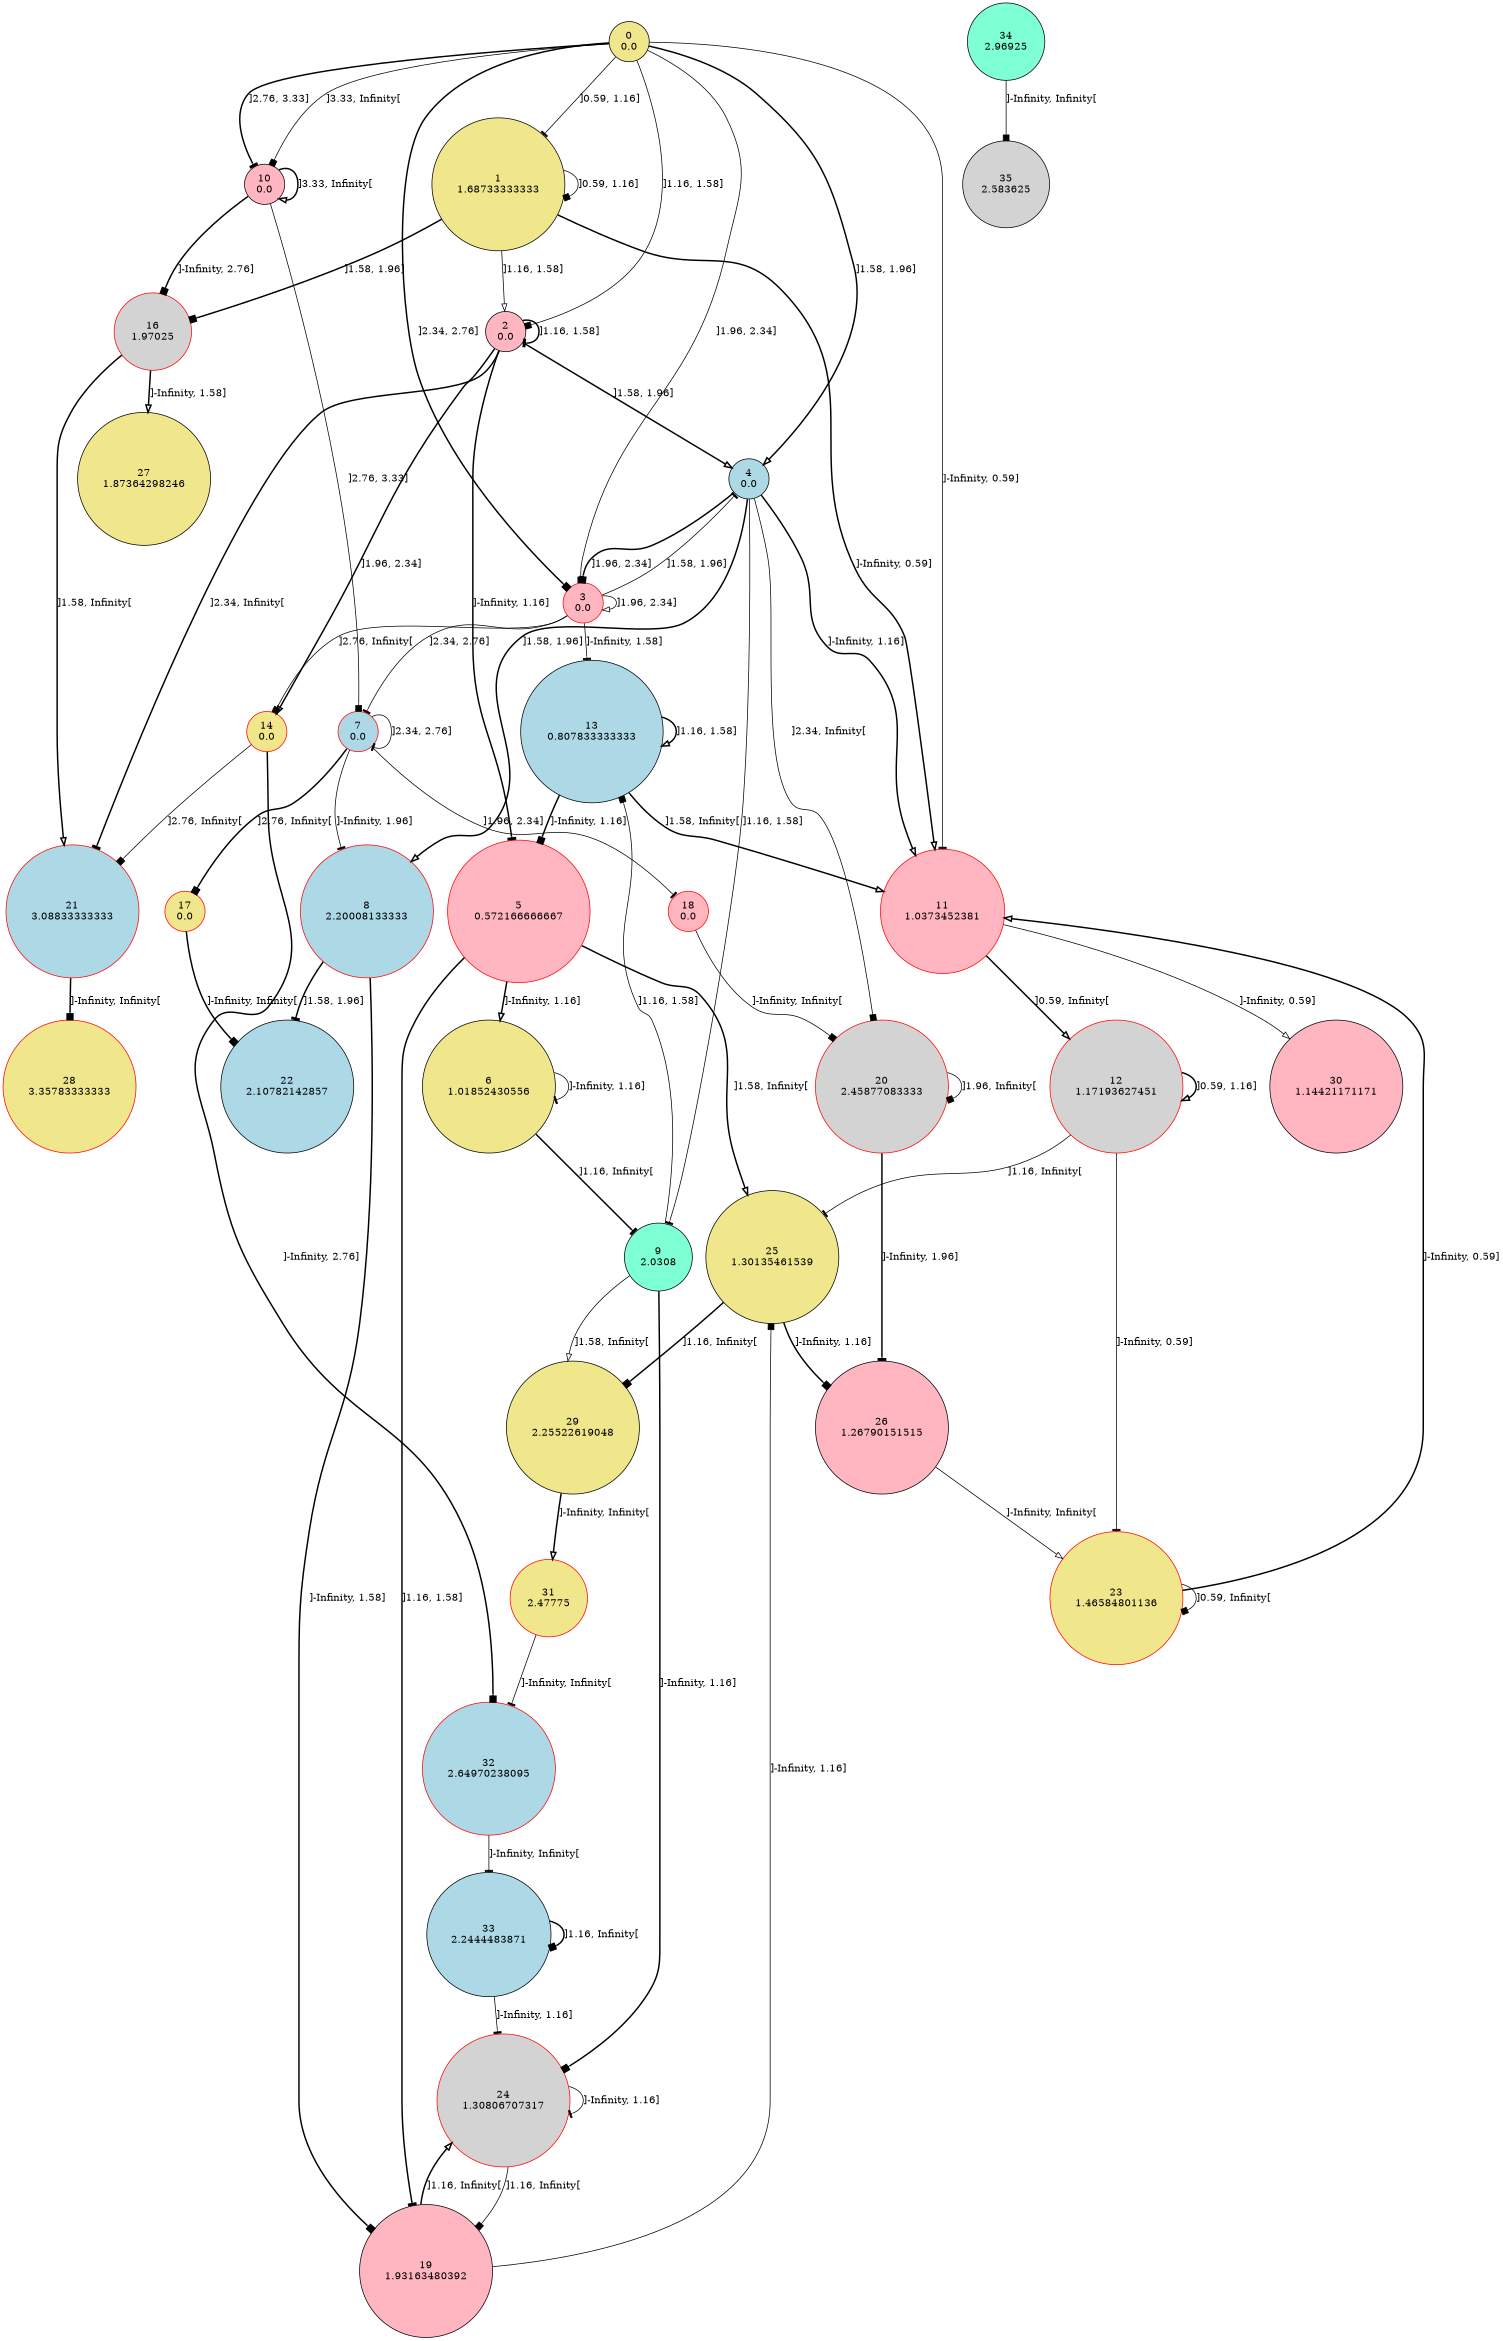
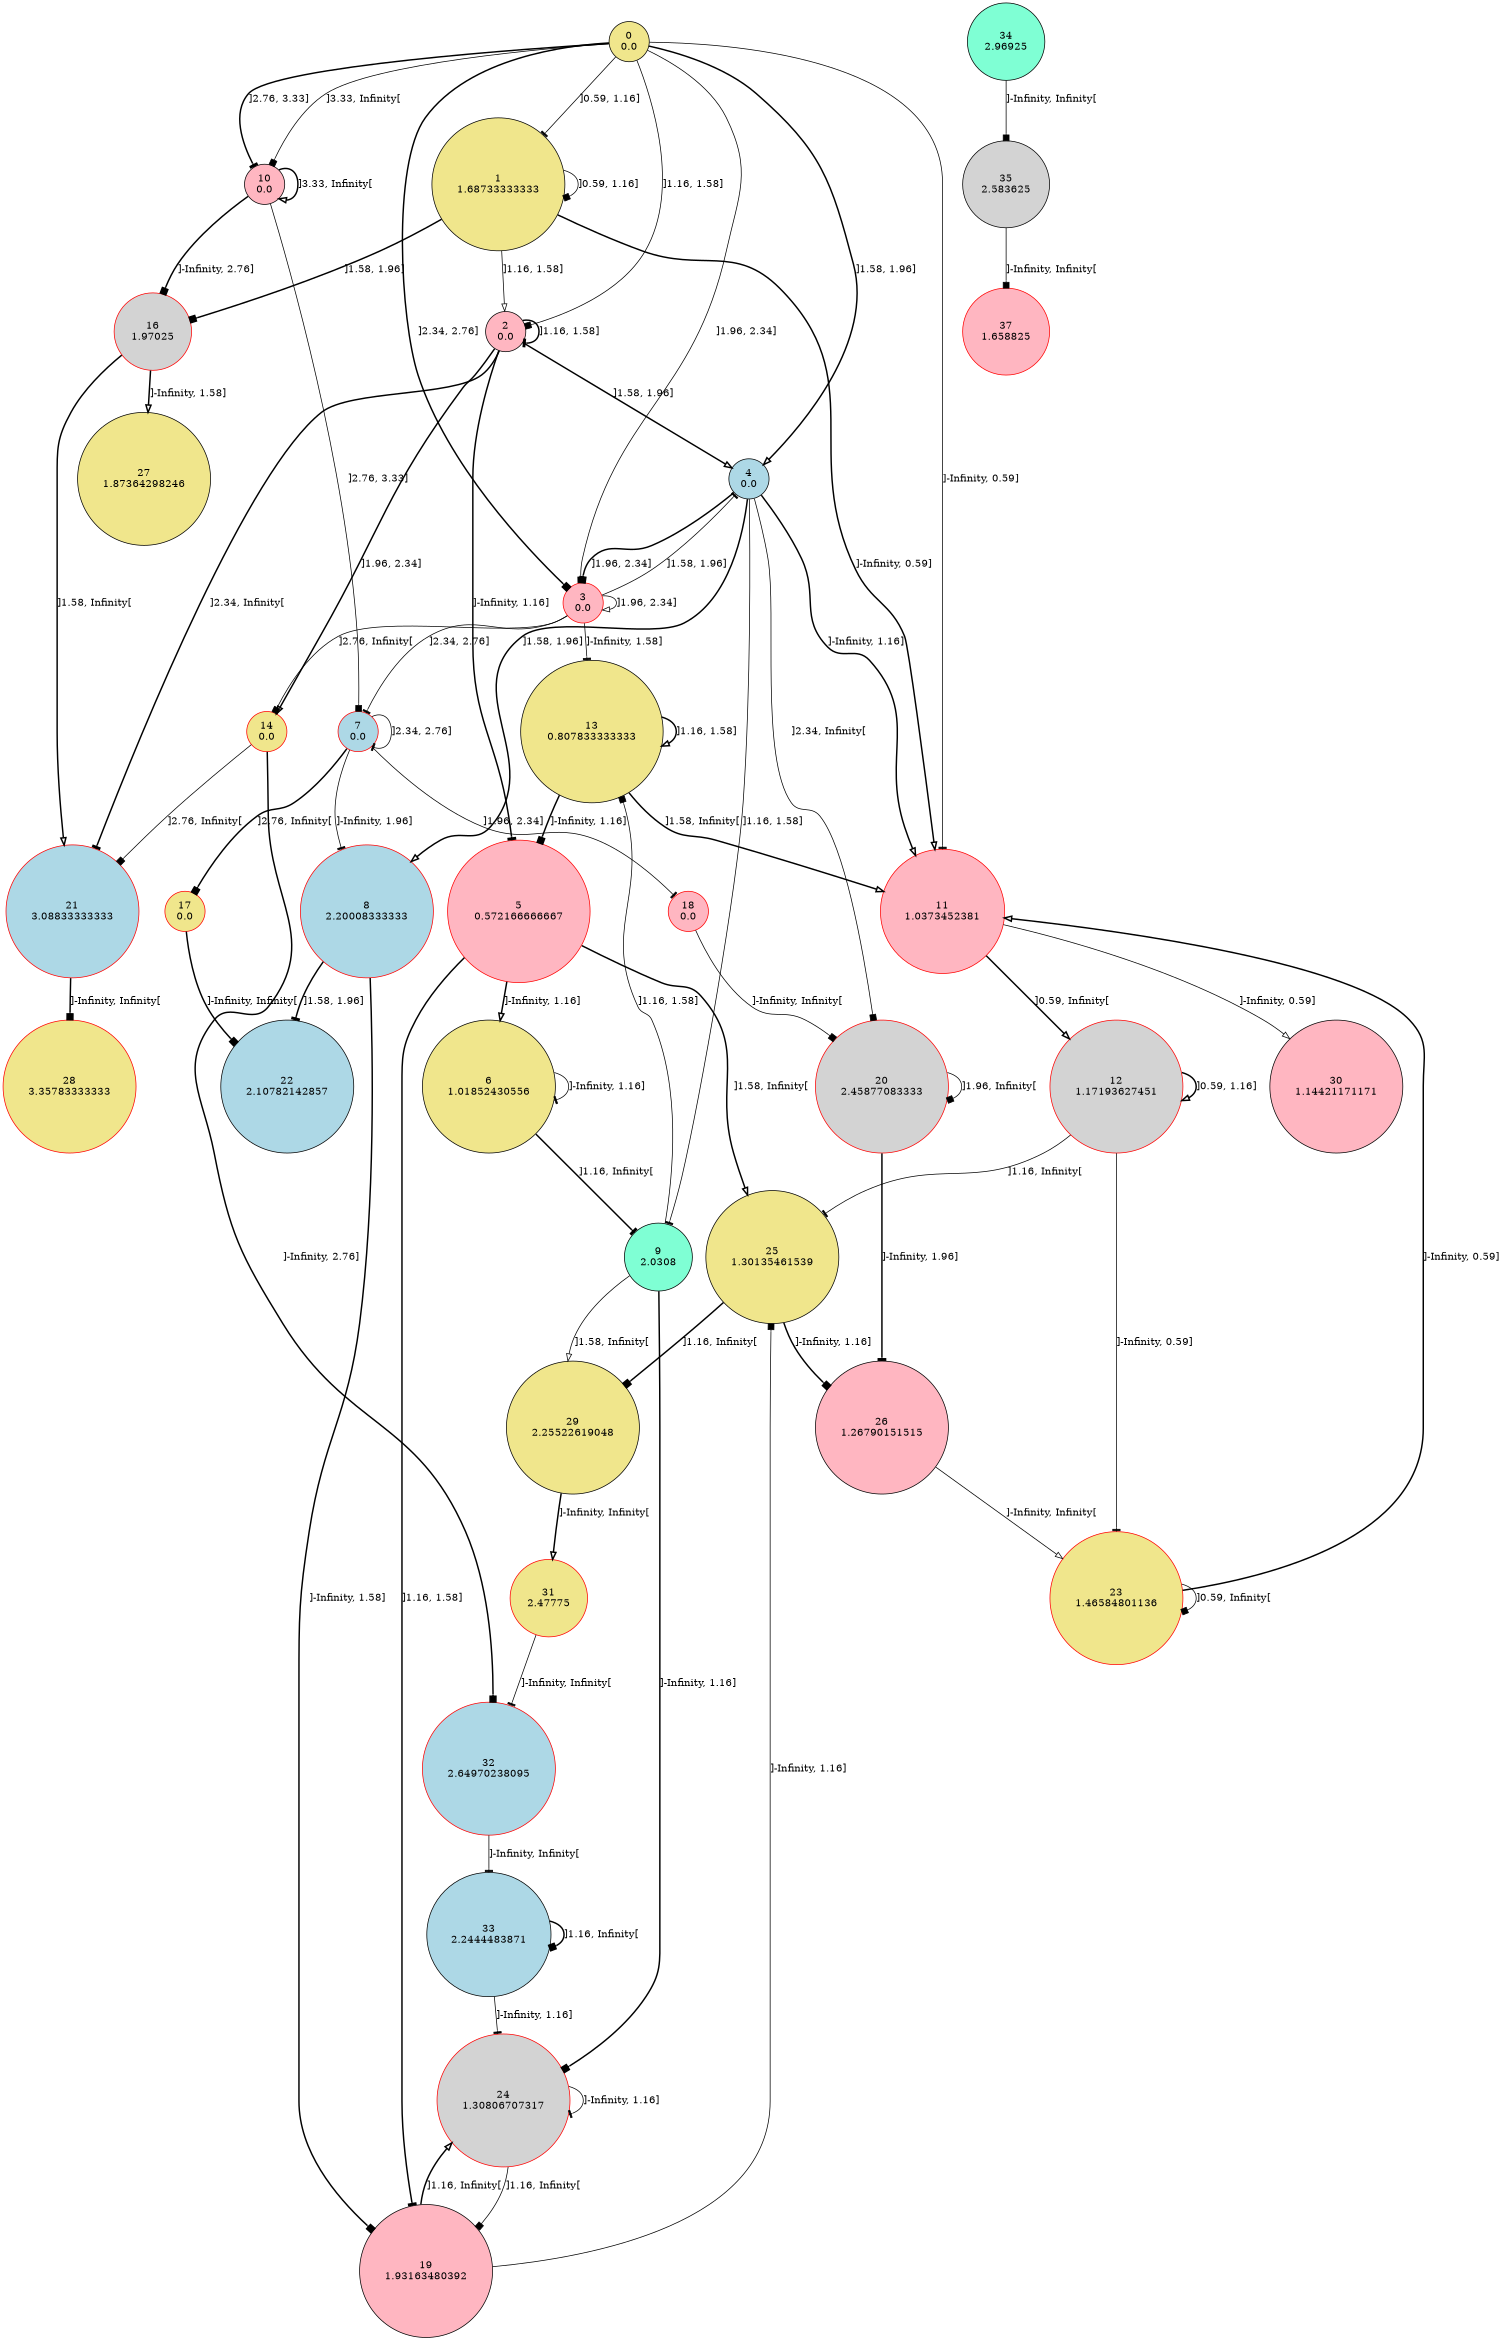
node "37 1.658825": added
node "13 0.807833333333": fillcolor lightblue -> khaki
node "8 2.20008133333": label "8 2.20008133333" -> "8 2.20008333333"
